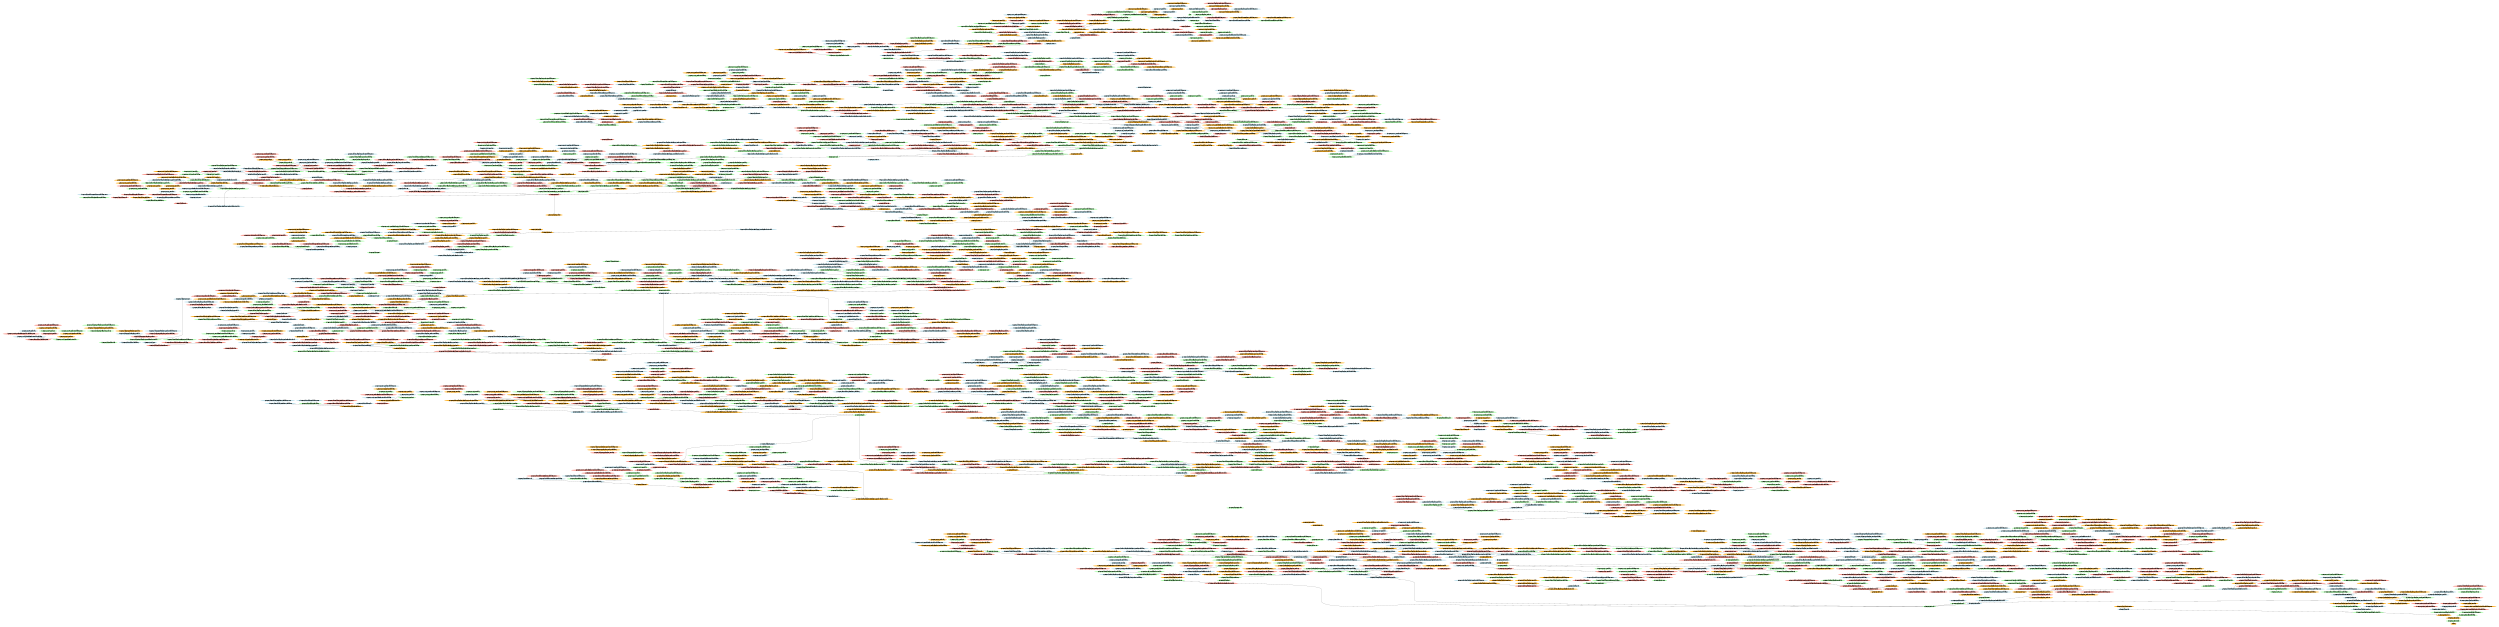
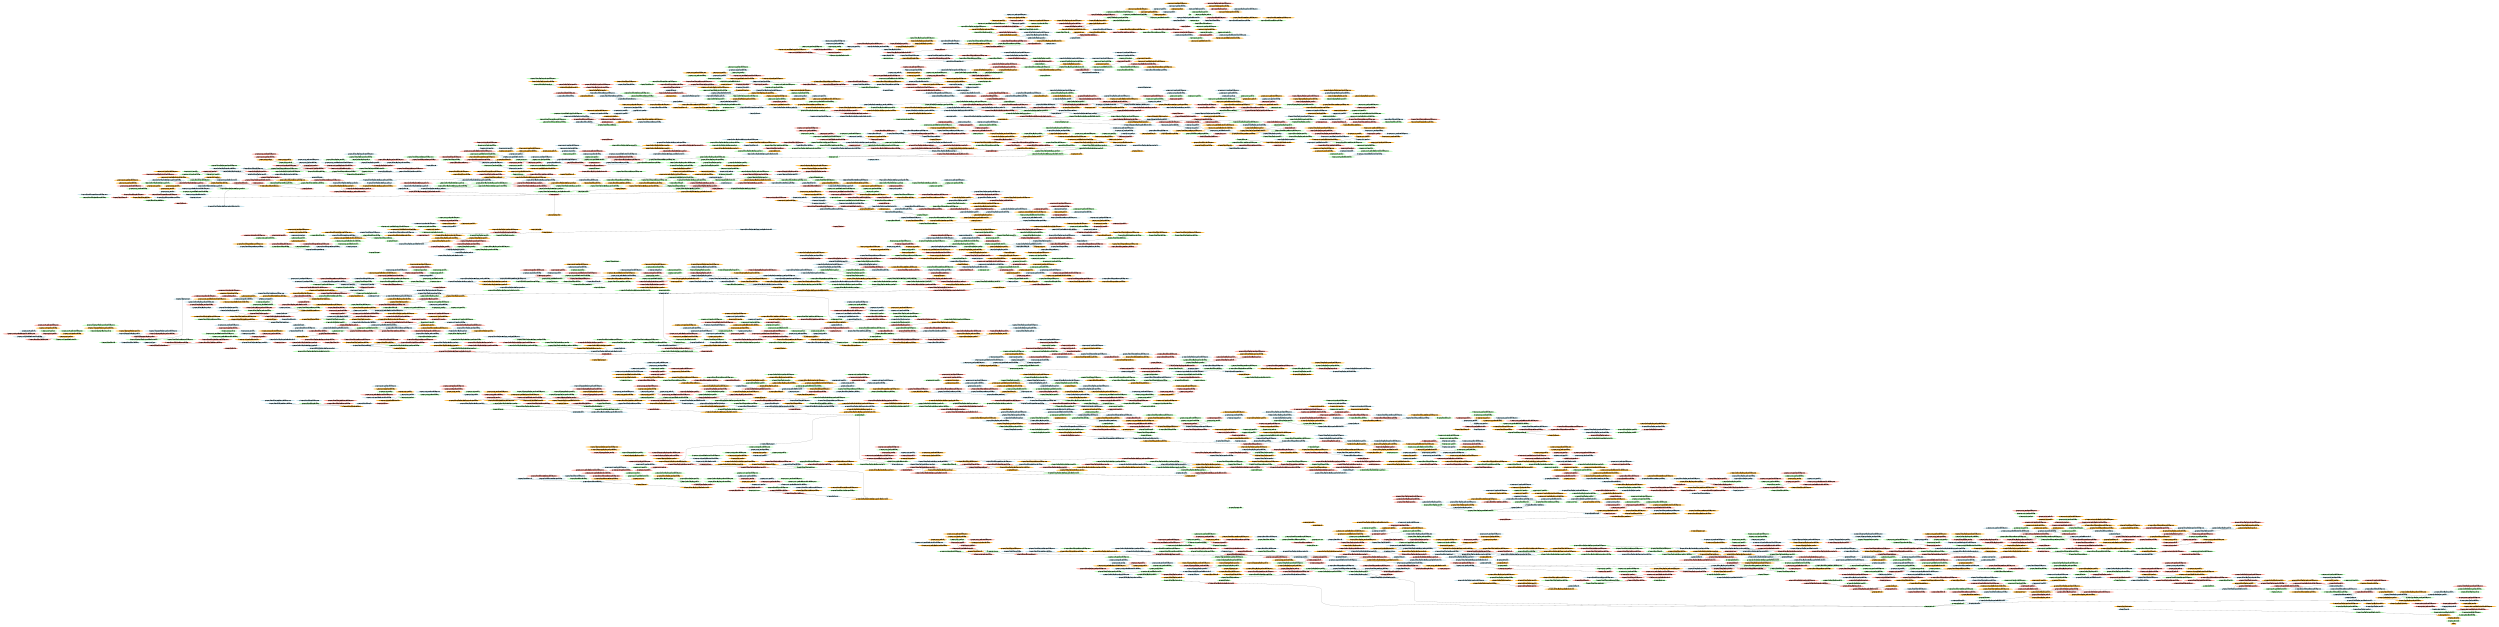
node "2159 inception_v3/conv2d_72/SymmQuant/mul/ReadVariableOp": fillcolor salmon -> palegreen
